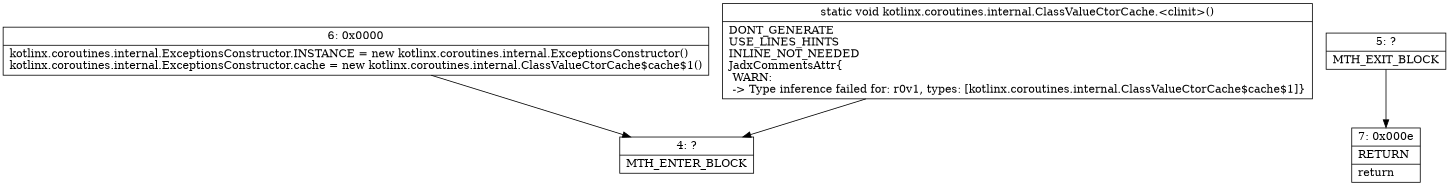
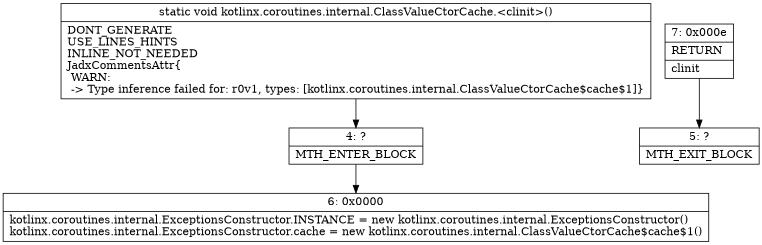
edge "5: ?" -> "7: 0x000e": reversed
edge "6: 0x0000" -> "4: ?": reversed
node "7: 0x000e": text "return" -> "clinit"
